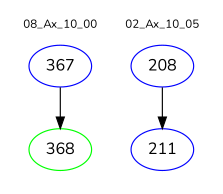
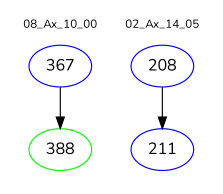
cluster "02_Ax_10_05": label "02_Ax_10_05" -> "02_Ax_14_05"
node "368": label "368" -> "388"
